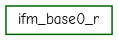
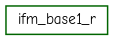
node "ifm_base0_r": label "ifm_base0_r" -> "ifm_base1_r"
